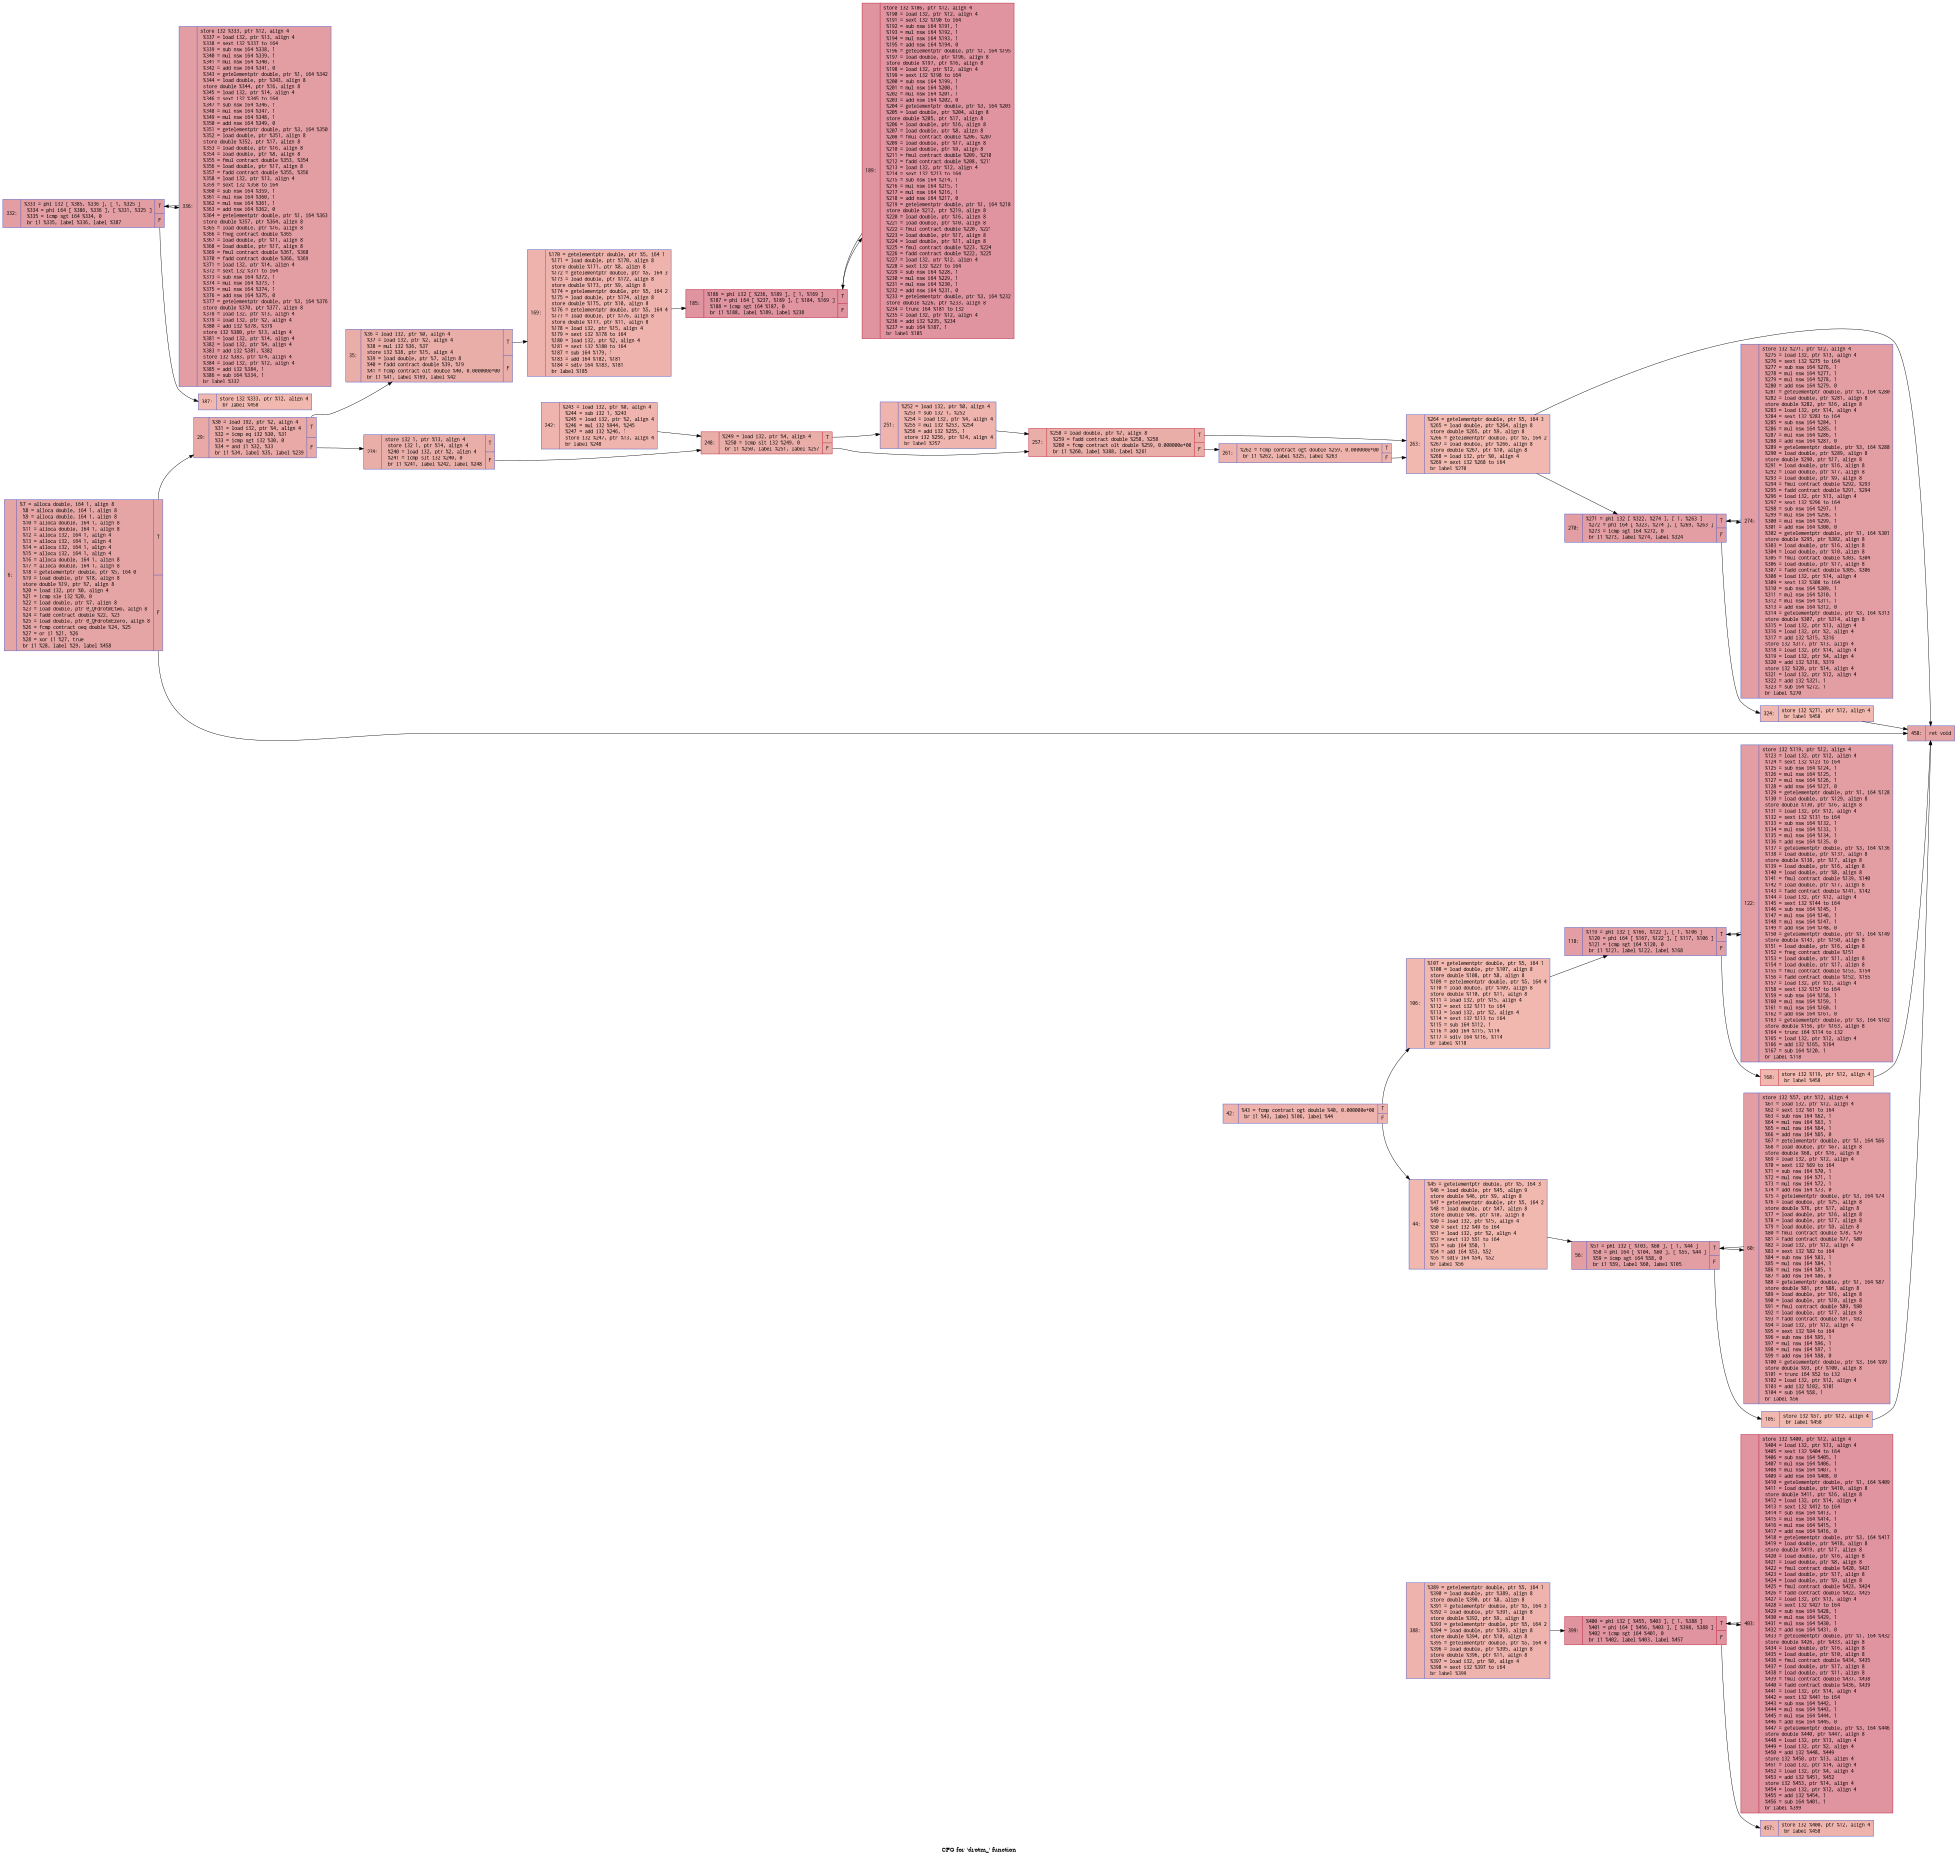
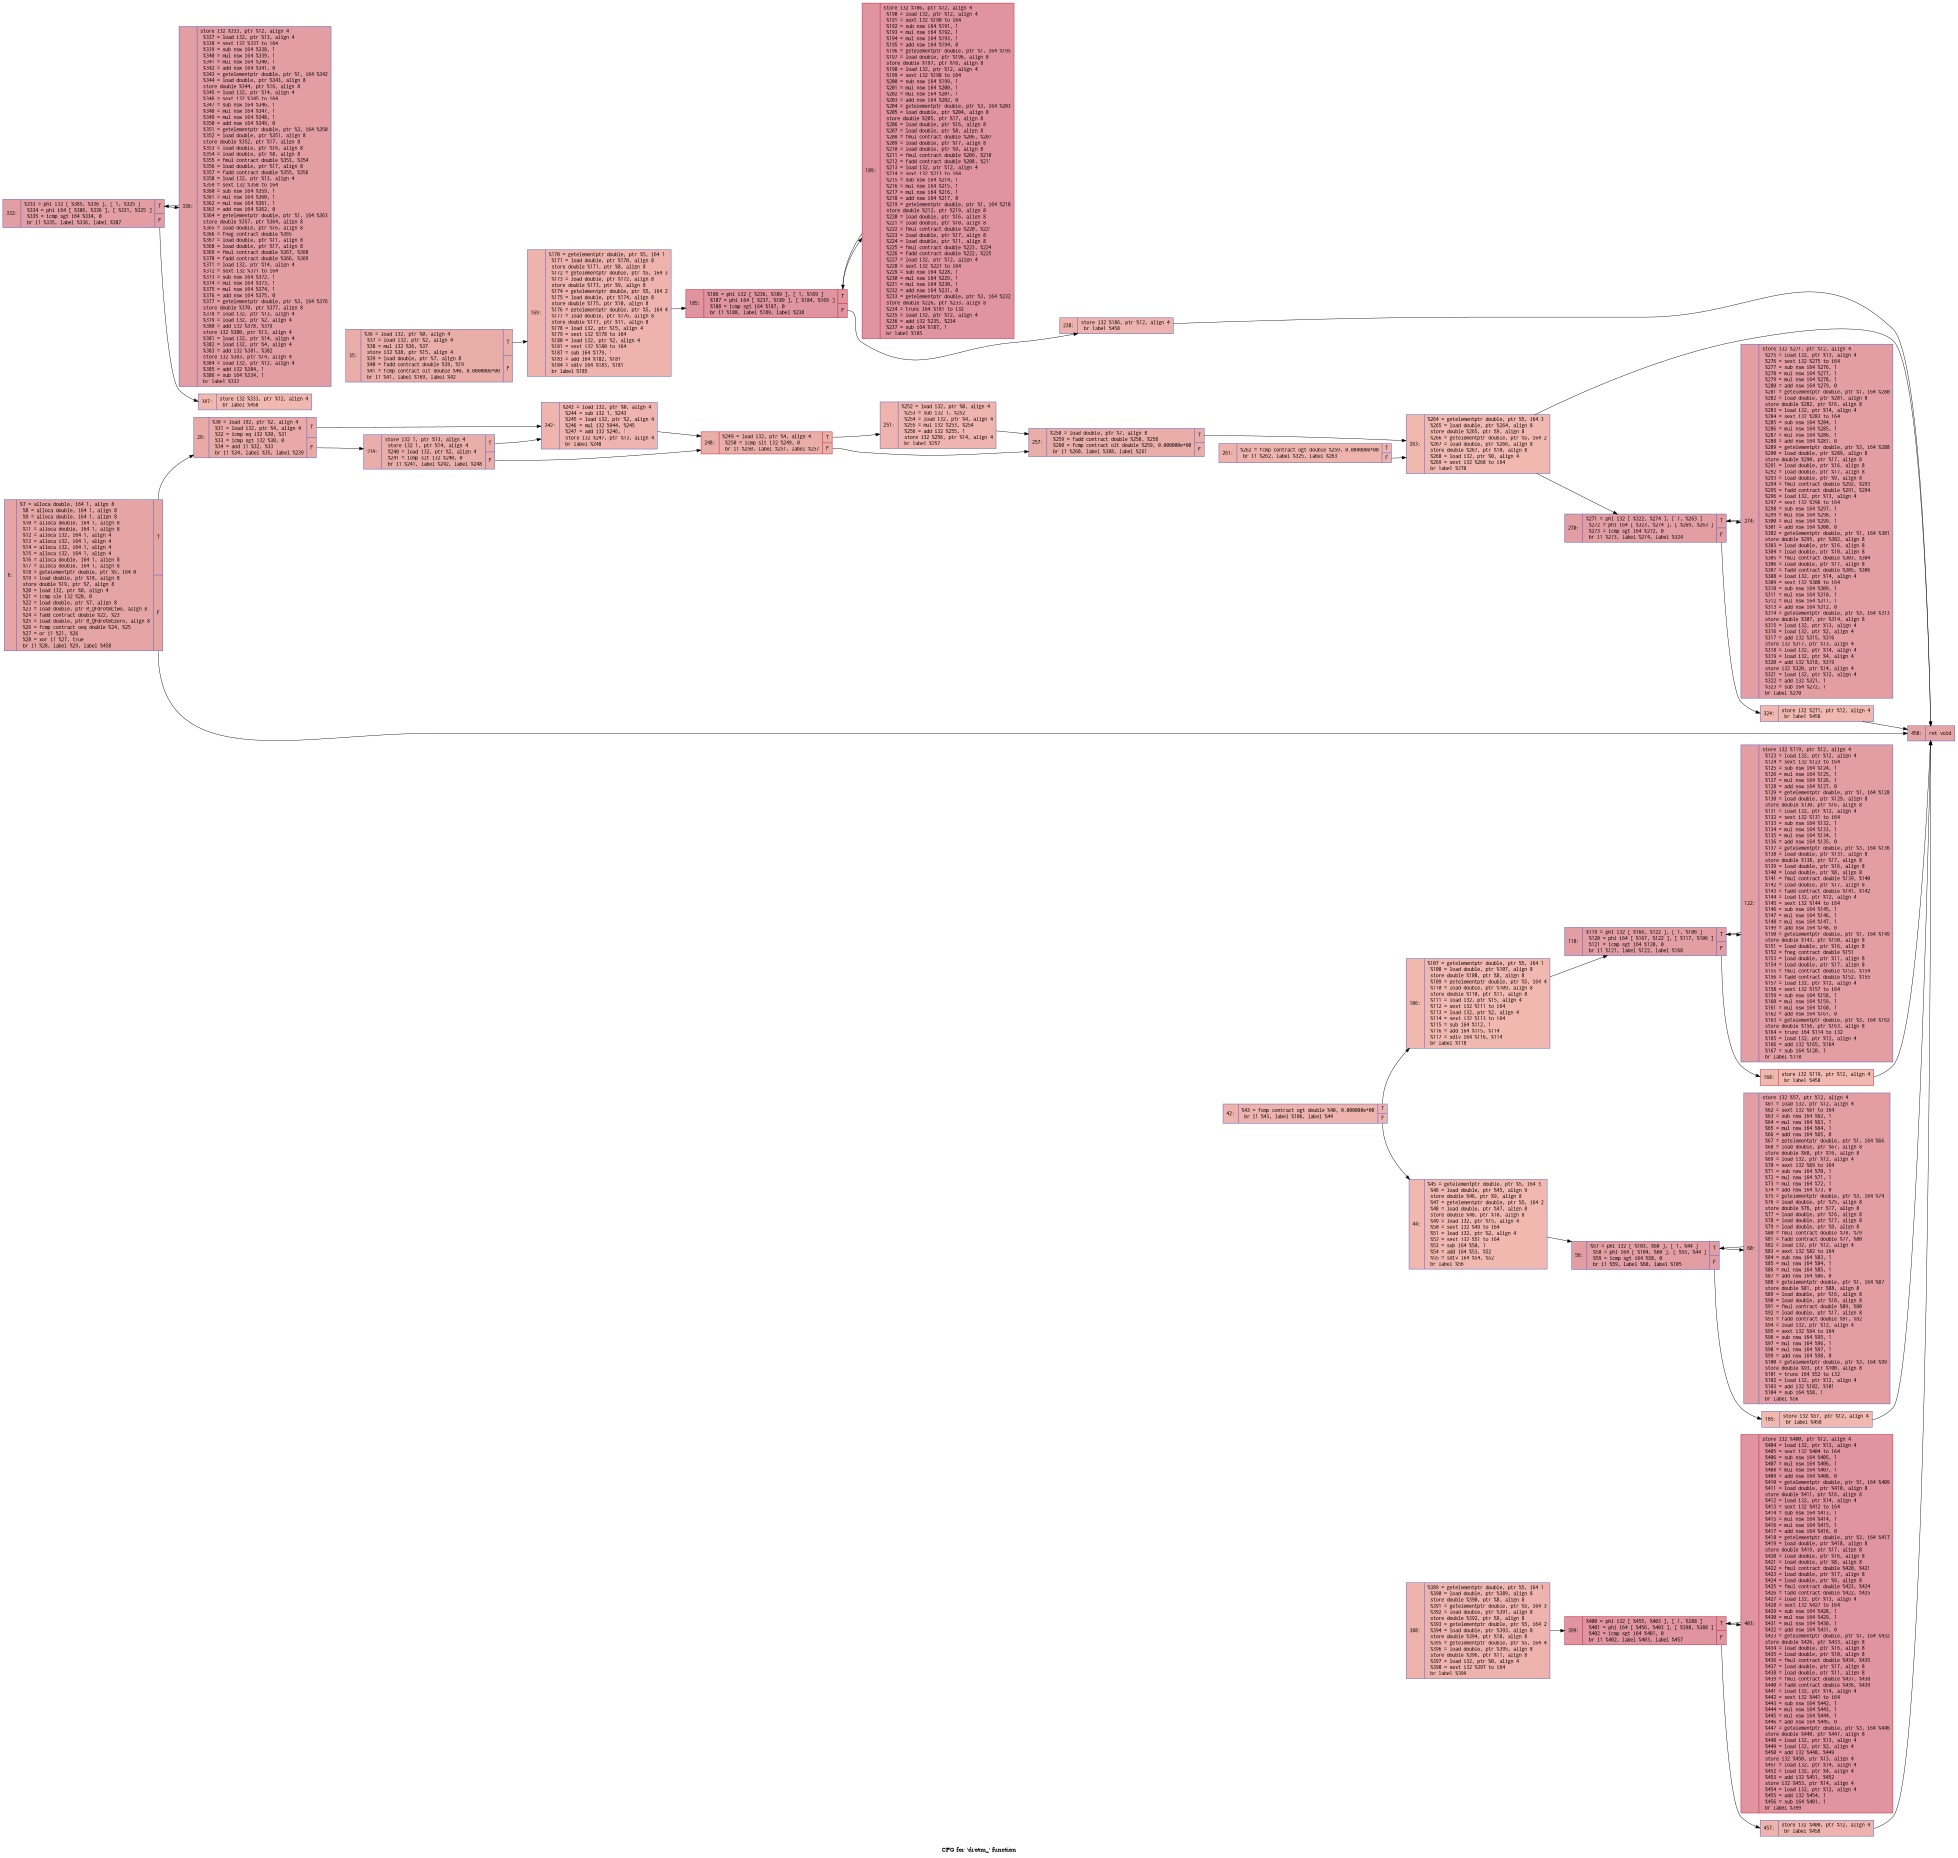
node "238:": added
edge "29:" -> "35:": now "29:" -> "242:"
edge "239:" -> "242:": added
node "257:": color #b70d28ff -> #3d50c3ff
edge "257:" -> "261:": removed
edge "457:" -> "458:": added
